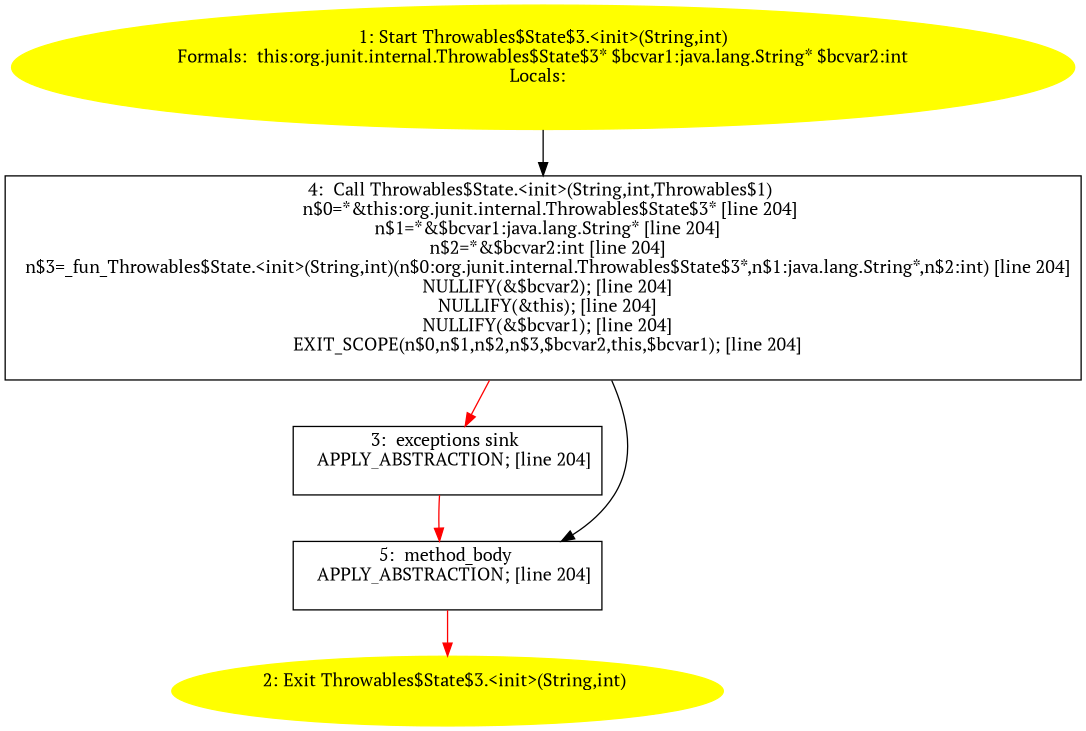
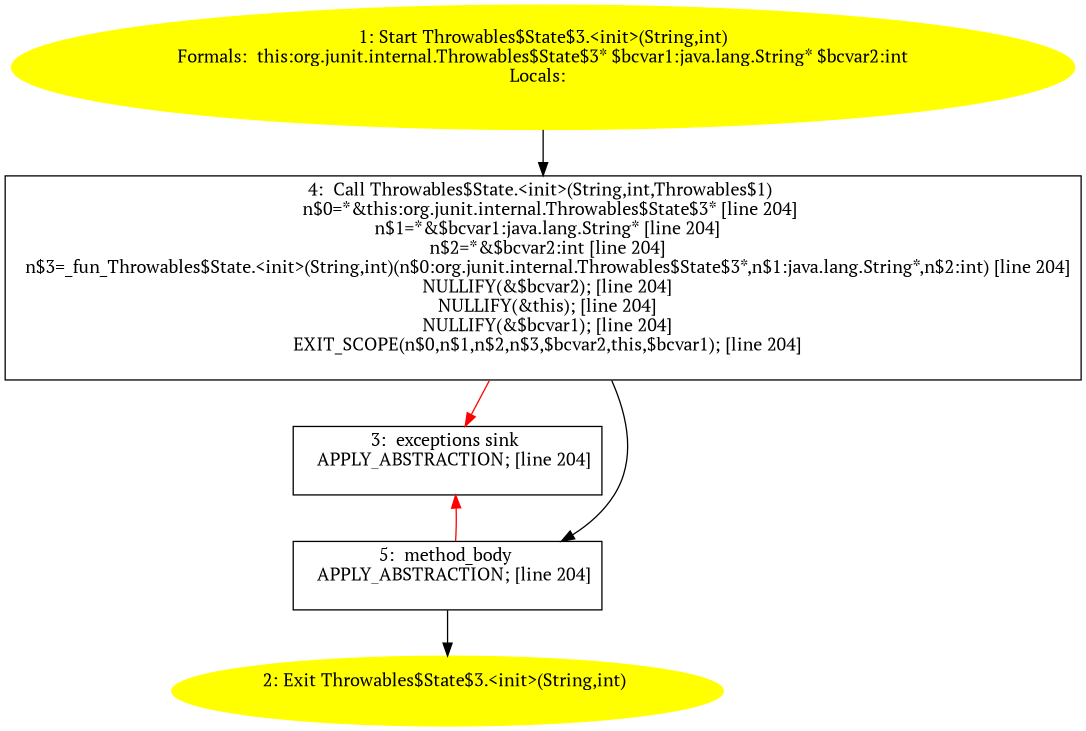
edge "3:  exceptions sink APPLY_ABSTRACTION; [line 204]" -> "5:  method_body APPLY_ABSTRACTION; [line 204]": reversed
edge "5:  method_body APPLY_ABSTRACTION; [line 204]" -> "2: Exit Throwables$State$3.<init>(String,int)": color red -> black
